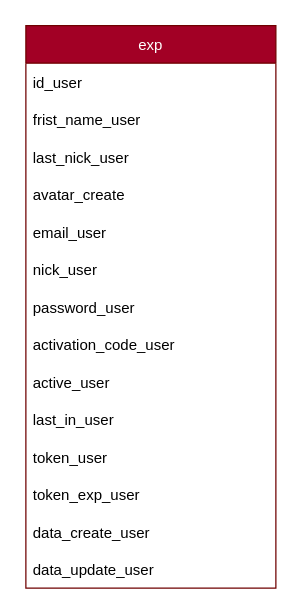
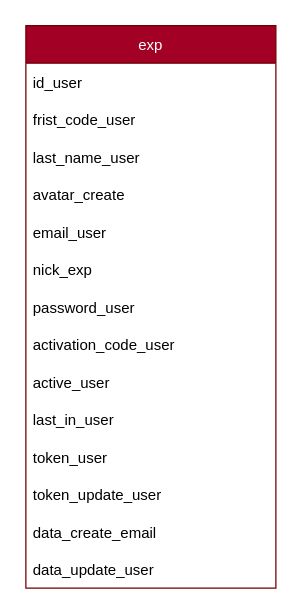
node "frist_name_user": label "frist_name_user" -> "frist_code_user"
node "last_nick_user": label "last_nick_user" -> "last_name_user"
node "nick_user": label "nick_user" -> "nick_exp"
node "token_exp_user": label "token_exp_user" -> "token_update_user"
node "data_create_user": label "data_create_user" -> "data_create_email"
